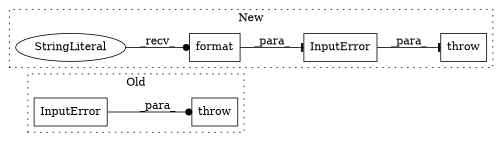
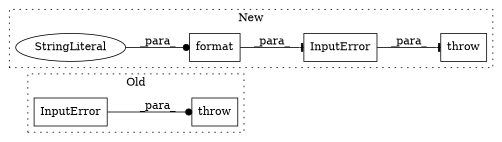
edge "StringLiteral" -> "format": label "_recv_" -> "_para_"
